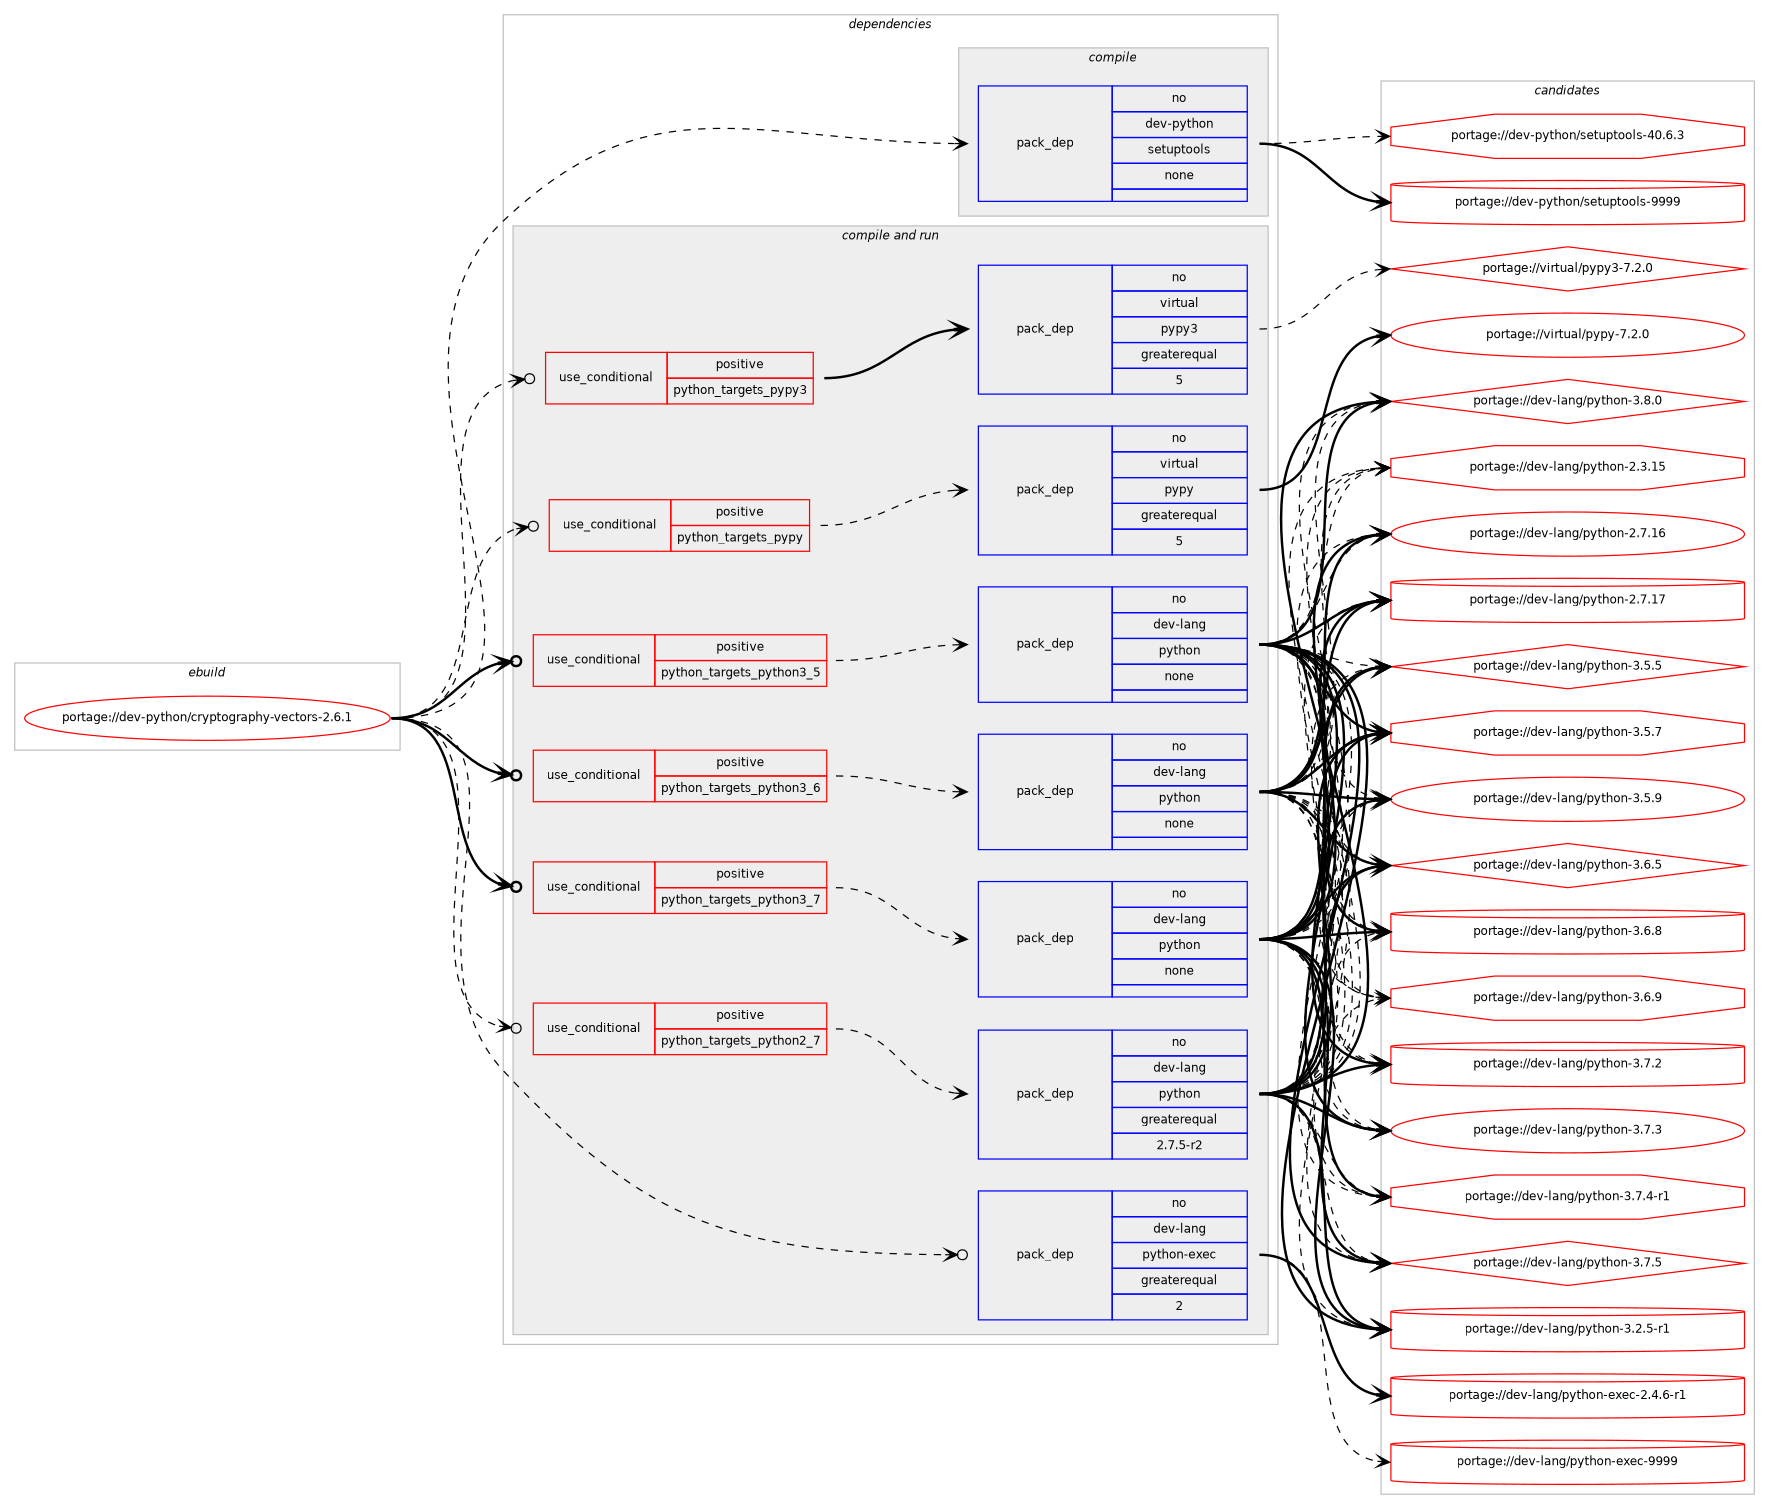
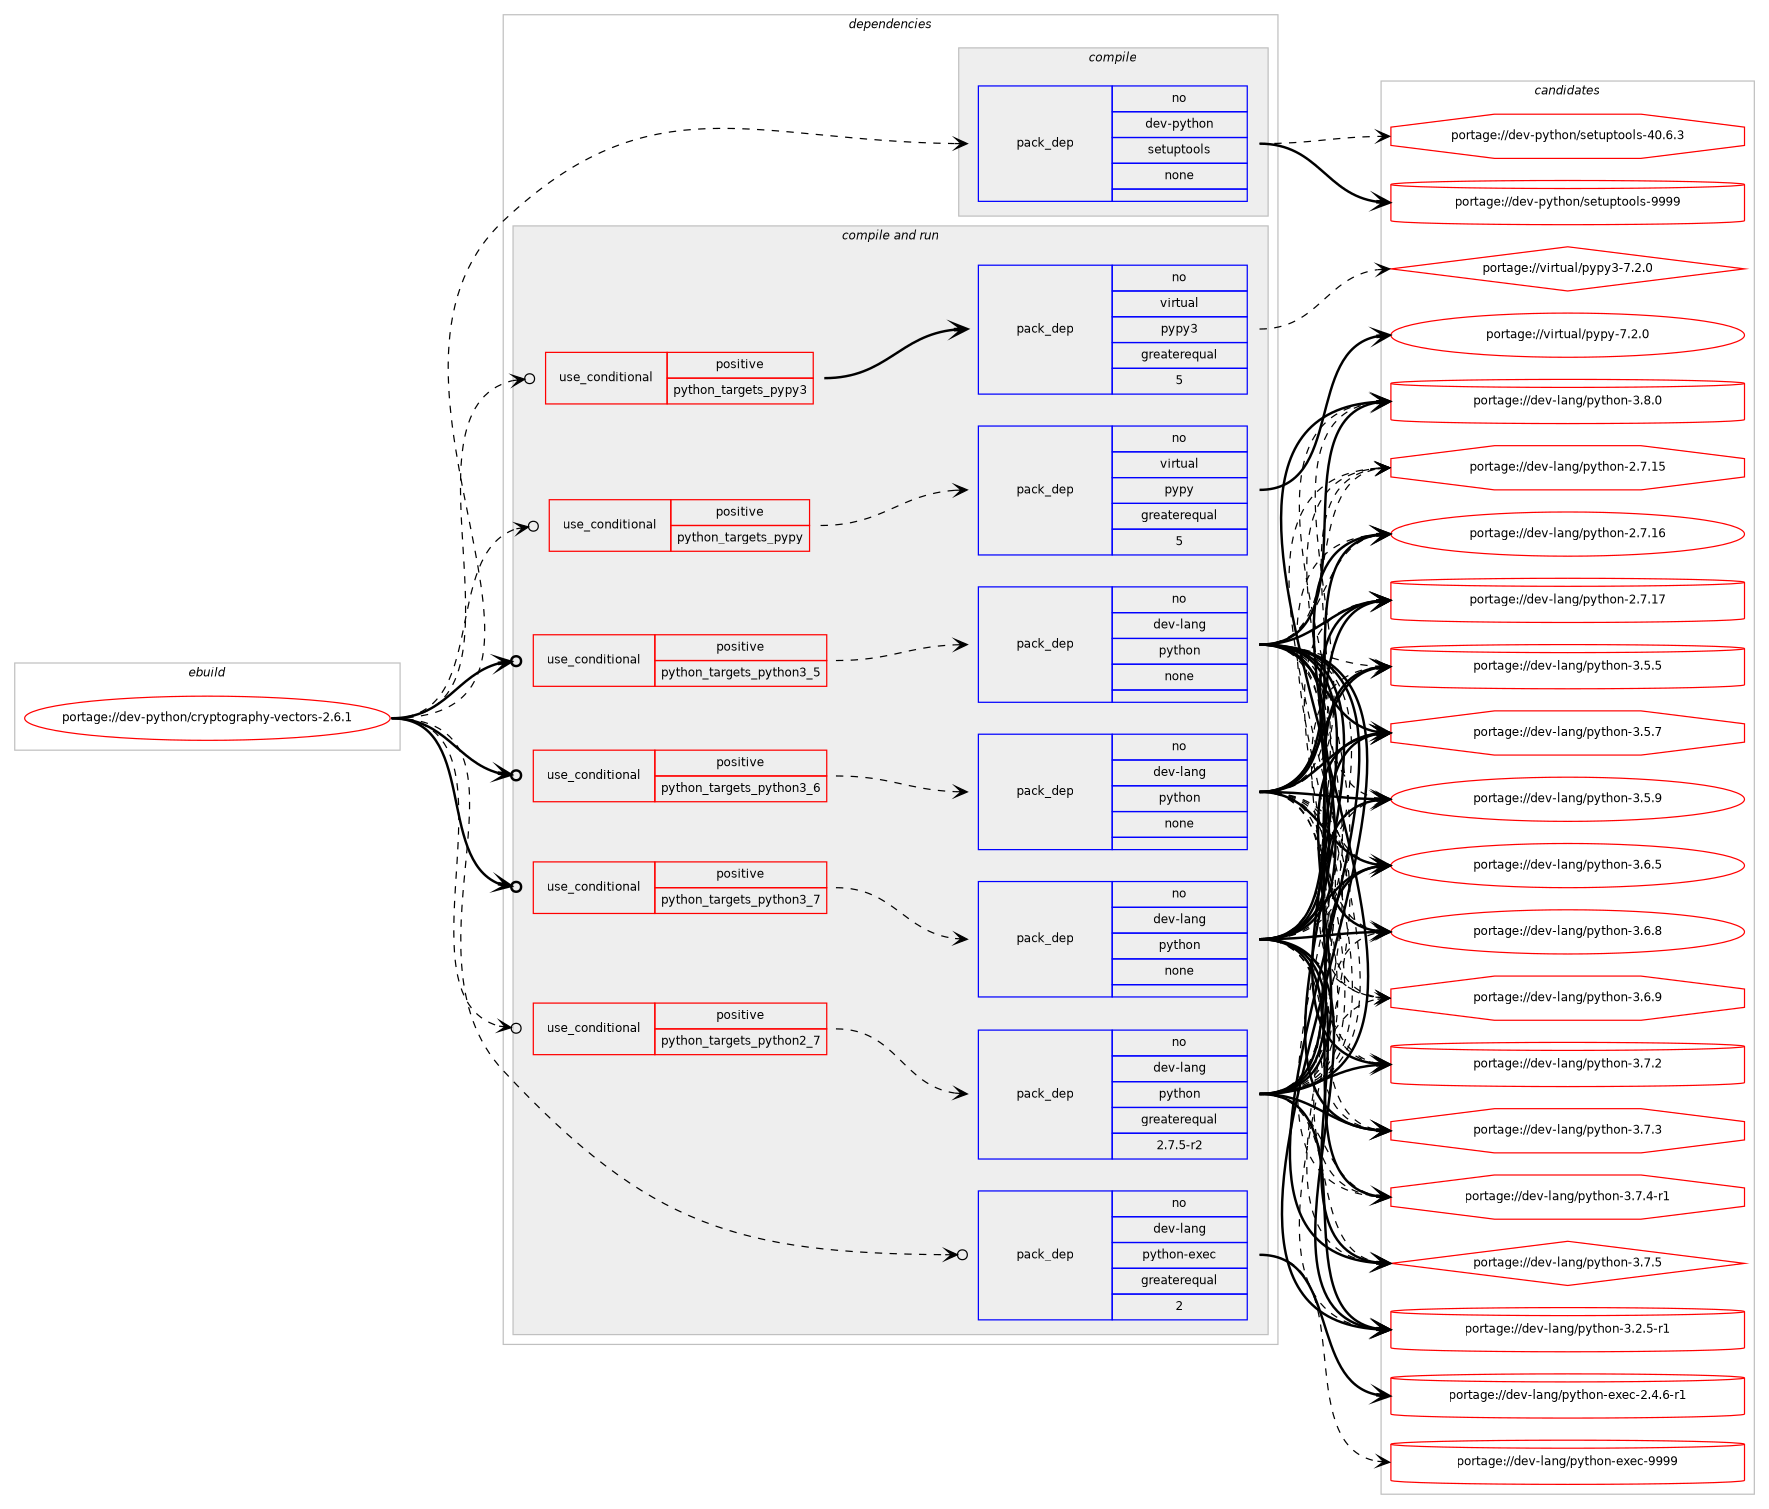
node "portage://dev-lang/python-3.8.0": shape diamond -> cylinder
node "portage://dev-lang/python-2.3.15": label "portage://dev-lang/python-2.3.15" -> "portage://dev-lang/python-2.7.15"
node "portage://dev-lang/python-3.5.5": shape diamond -> cylinder
node "portage://dev-lang/python-3.6.5": shape diamond -> ellipse
node "portage://dev-lang/python-3.6.8": shape cylinder -> ellipse
node "portage://dev-lang/python-3.7.3": shape ellipse -> octagon
